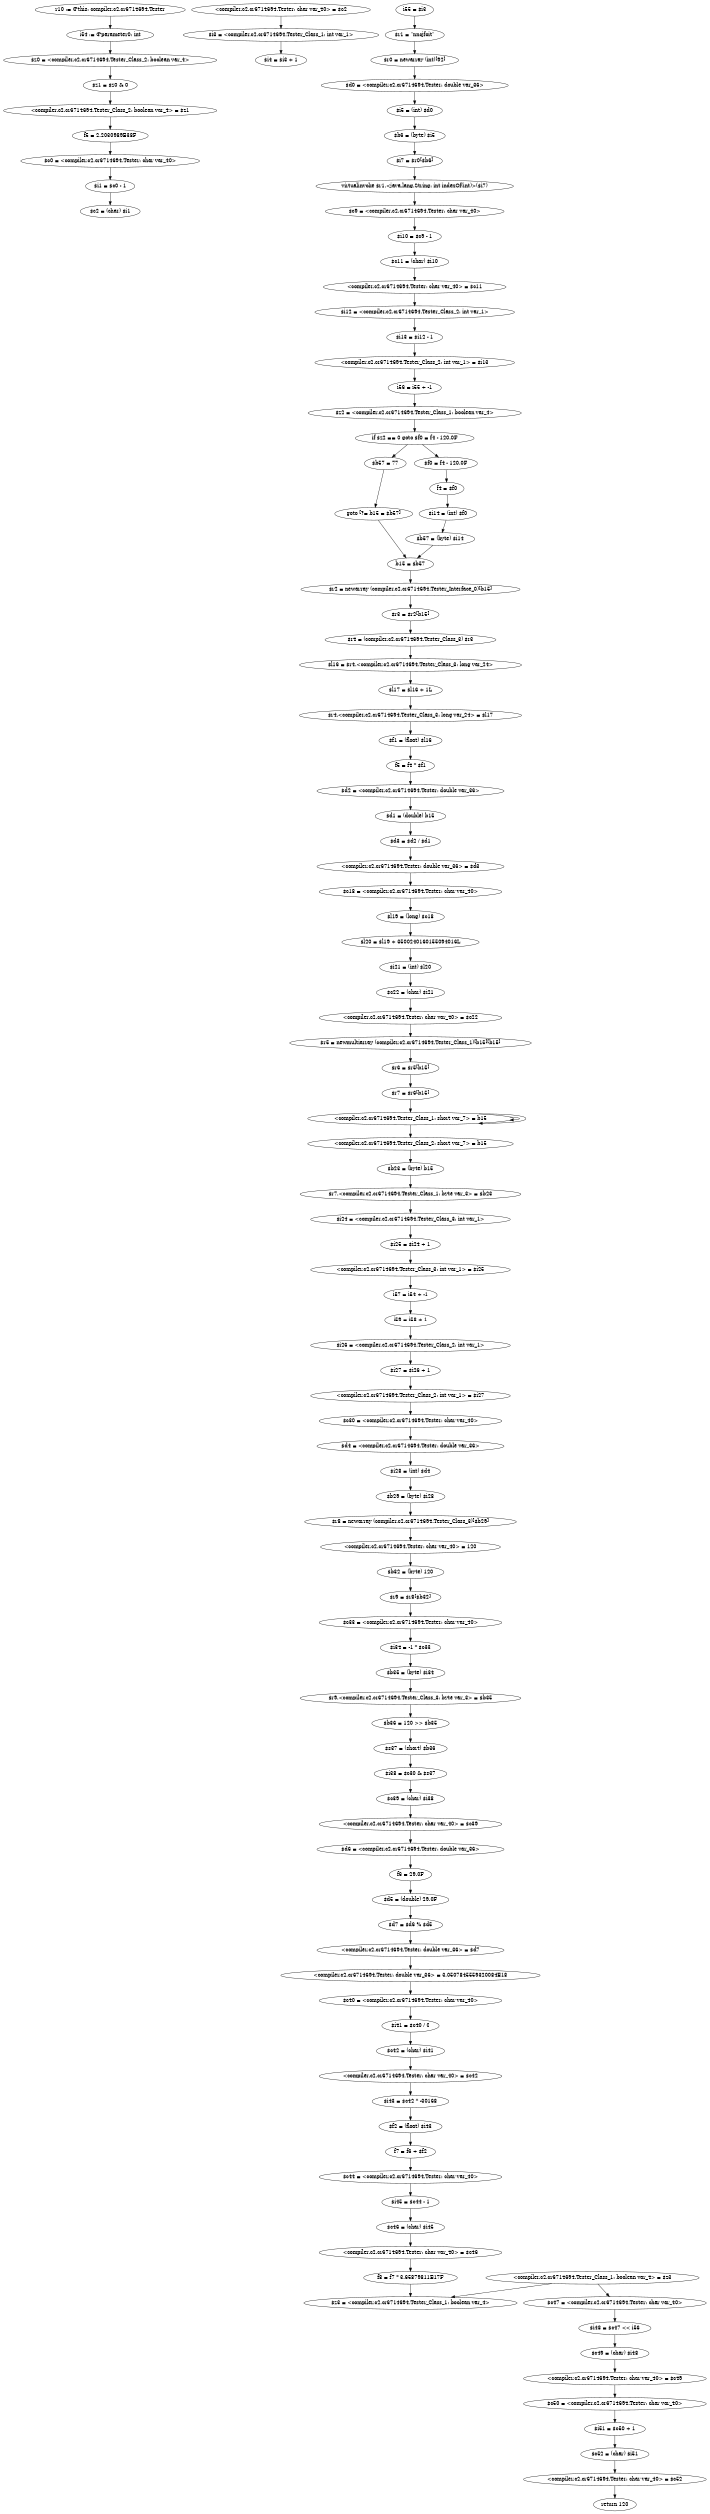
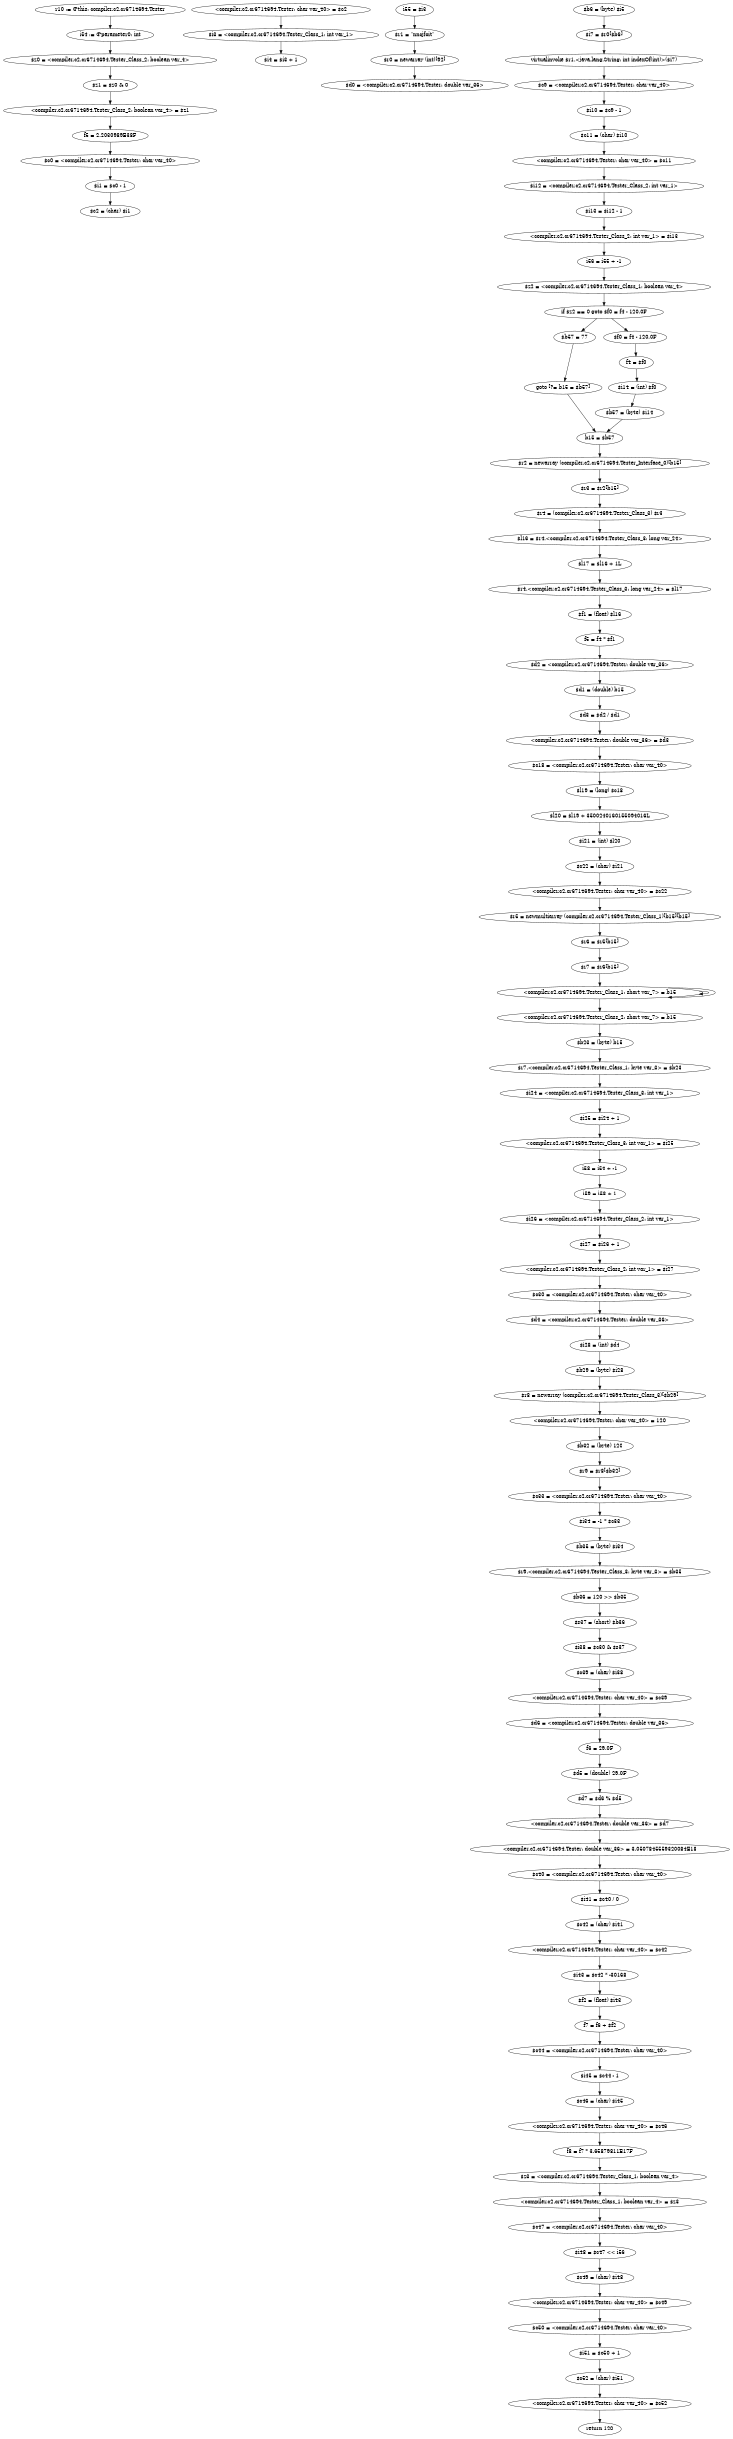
node "$i5 = (int) $d0": removed
node "i57 = i54 + -1": label "i57 = i54 + -1" -> "i58 = i54 + -1"
edge "<compiler.c2.cr6714694.Tester_Class_1: boolean var_4> = $z3" -> "$z3 = <compiler.c2.cr6714694.Tester_Class_1: boolean var_4>": reversed
